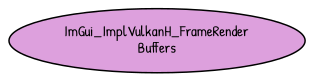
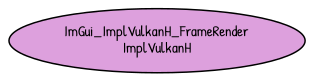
node "ImGui_ImplVulkanH_FrameRender Buffers": label "ImGui_ImplVulkanH_FrameRender Buffers" -> "ImGui_ImplVulkanH_FrameRender ImplVulkanH"
